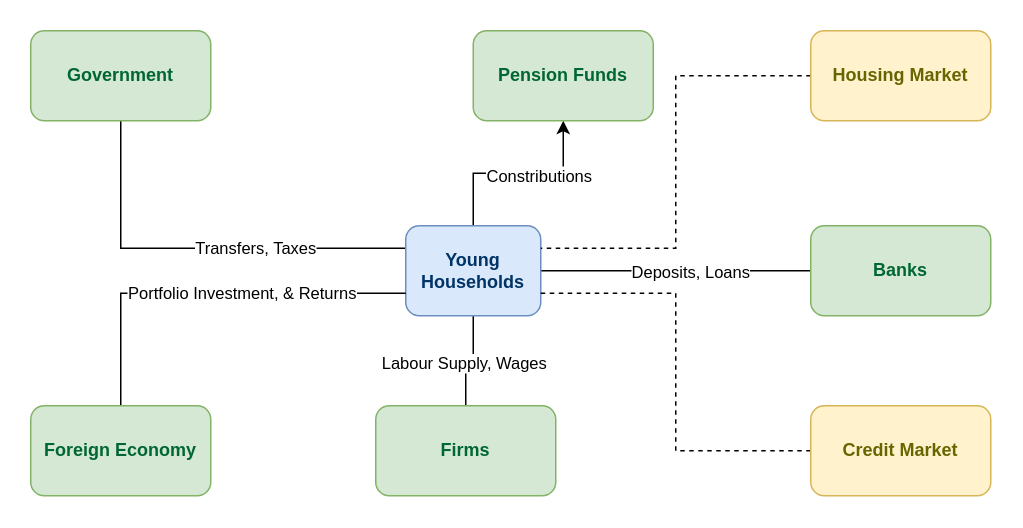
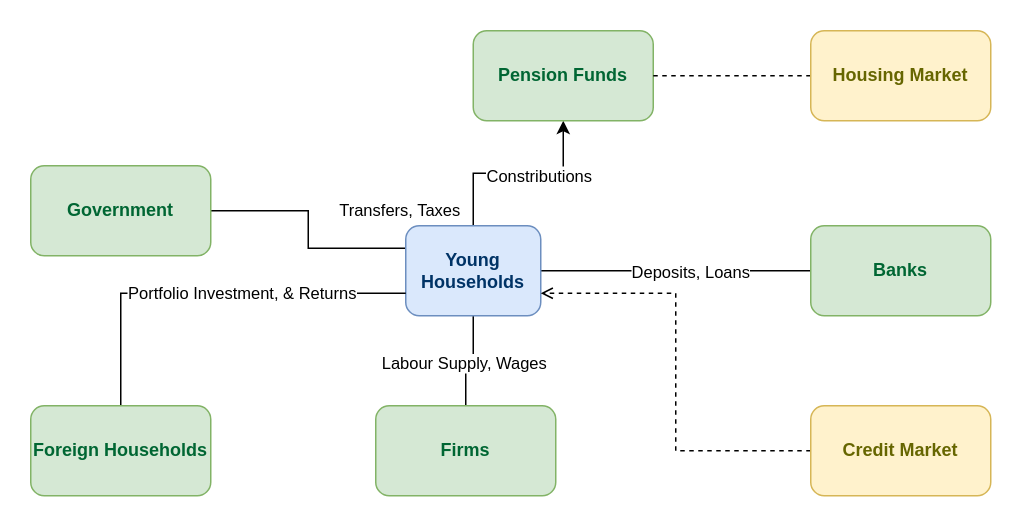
node "Government": moved (121, 76) -> (121, 211)
edge "Housing Market" -- "Young Households": now "Housing Market" -- "Pension Funds"
edge "Young Households" -- "Credit Market": arrowhead none -> open
node "Foreign Economy": label "Foreign Economy" -> "Foreign Households"
